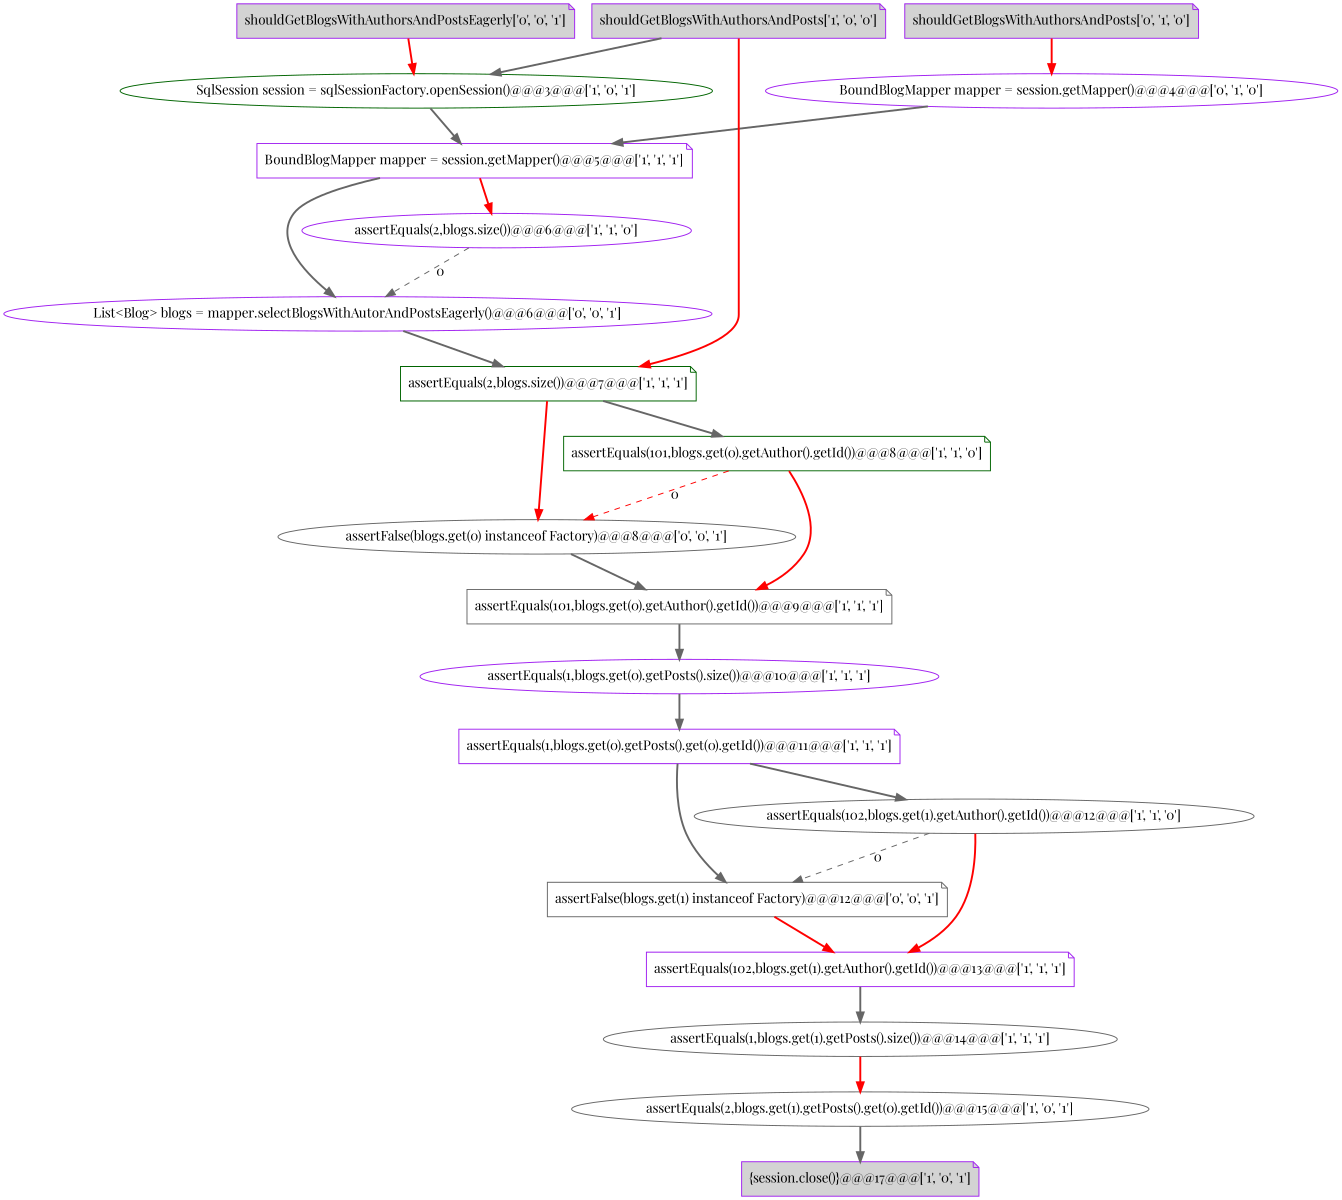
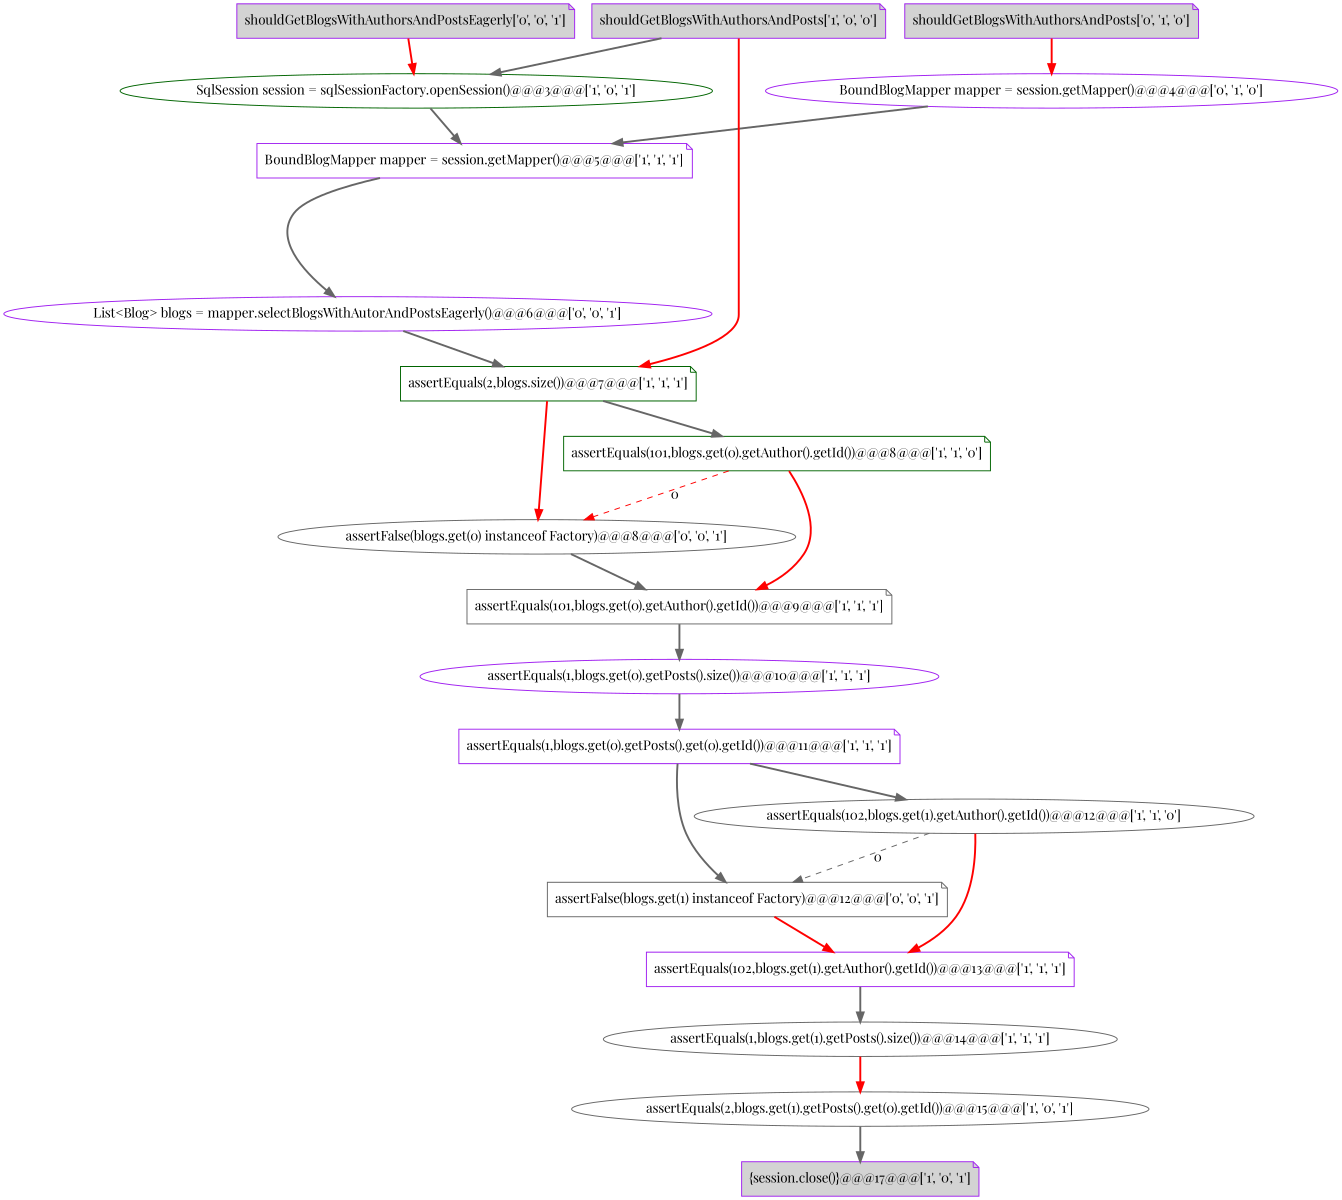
node "assertEquals(2,blogs.size())@@@6@@@['1', '1', '0']": removed
